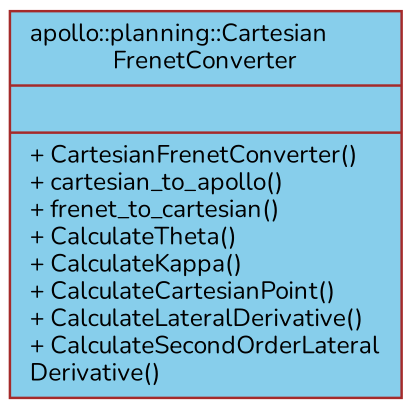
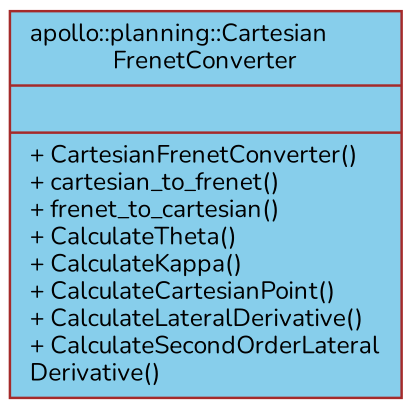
node "apollo::planning::Cartesian": text "+ cartesian_to_apollo()" -> "+ cartesian_to_frenet()"
